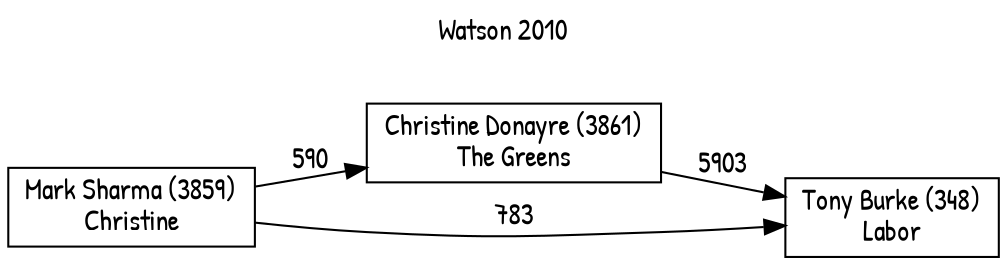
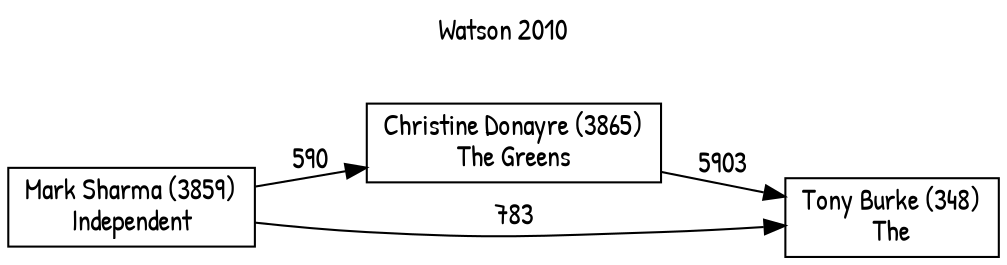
node "Christine Donayre (3861) The Greens": label "Christine Donayre (3861) The Greens" -> "Christine Donayre (3865) The Greens"
node "Mark Sharma (3859) Christine": label "Mark Sharma (3859) Christine" -> "Mark Sharma (3859) Independent"
node "Tony Burke (348) Labor": label "Tony Burke (348) Labor" -> "Tony Burke (348) The"
